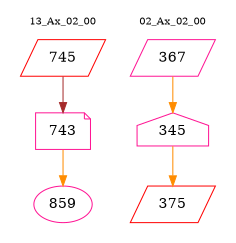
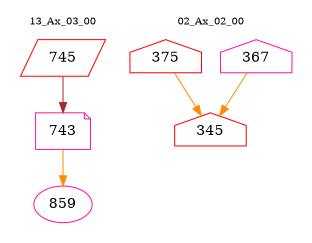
cluster "13_Ax_02_00": label "13_Ax_02_00" -> "13_Ax_03_00"
node "367": shape parallelogram -> house
node "345": color deeppink -> red
edge "345" -> "375": reversed
node "375": shape parallelogram -> house
